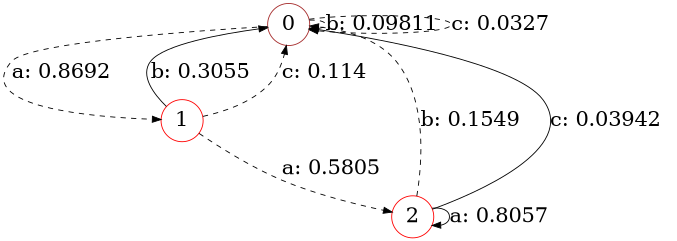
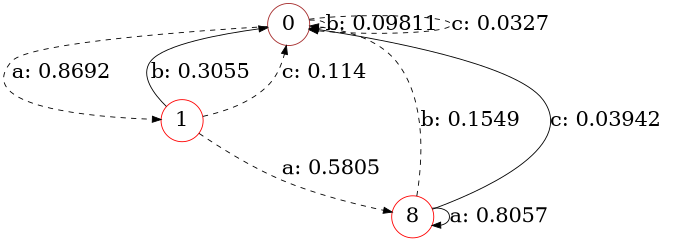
node "2": label "2" -> "8"
